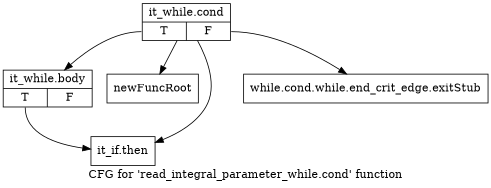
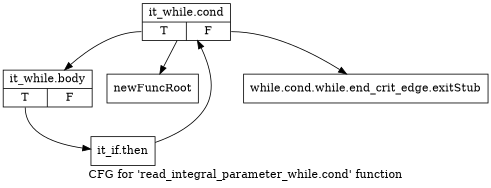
edge "it_while.cond" -> "it_if.then": reversed
